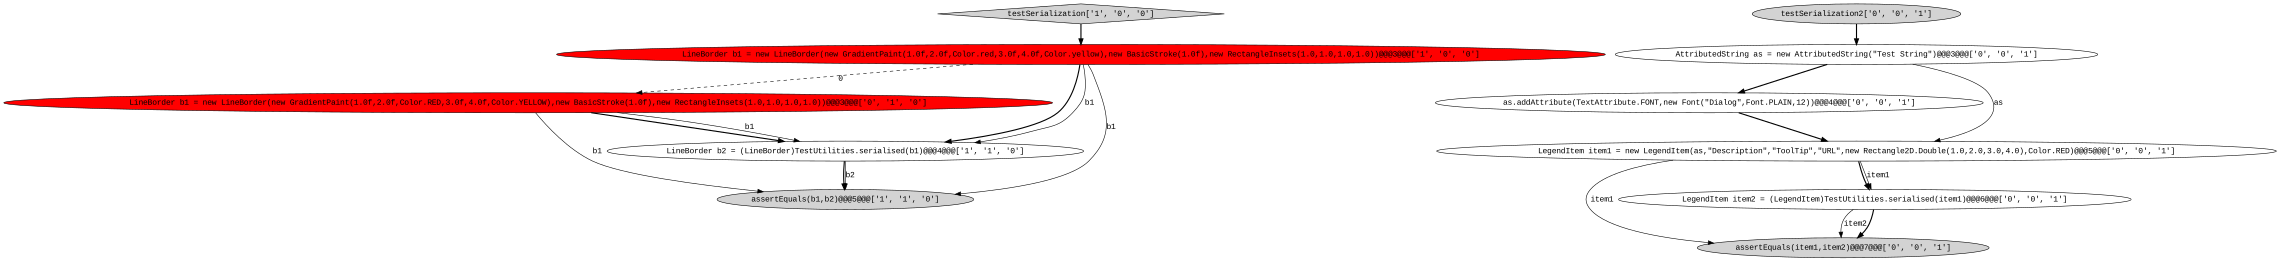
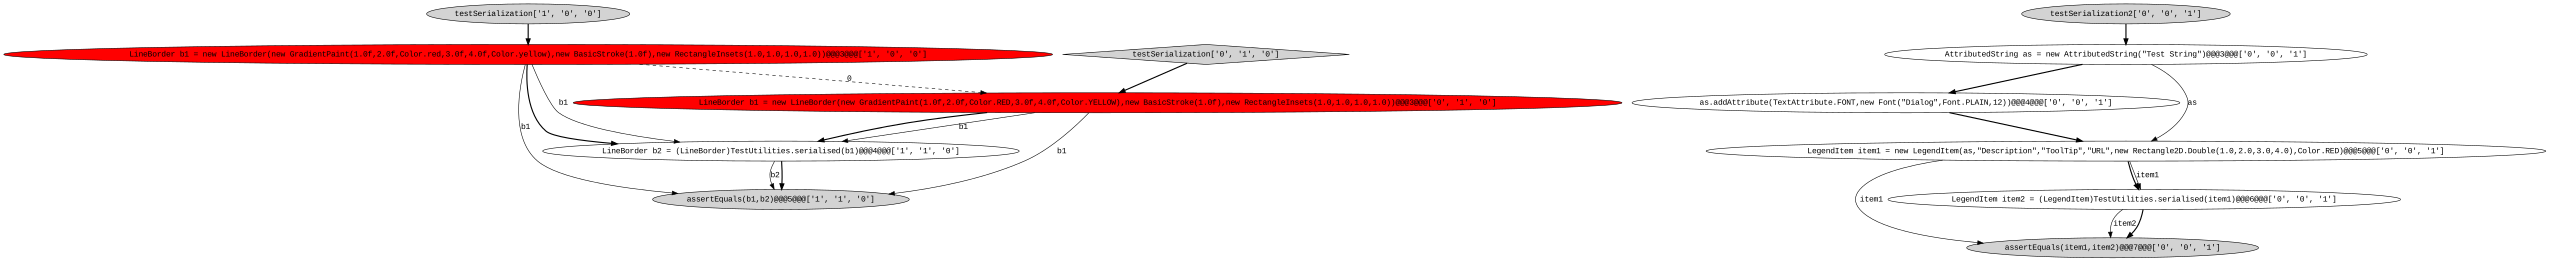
node "testSerialization['1', '0', '0']": shape diamond -> ellipse
node "testSerialization['0', '1', '0']": added
